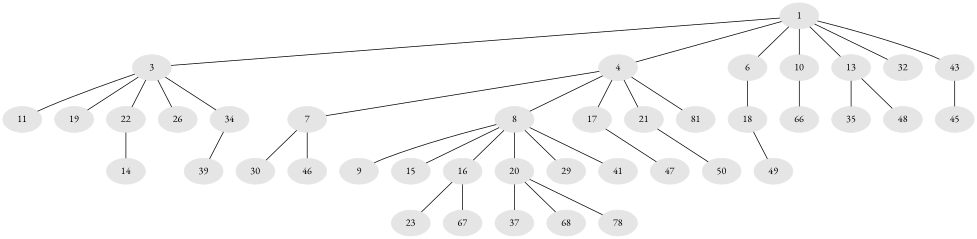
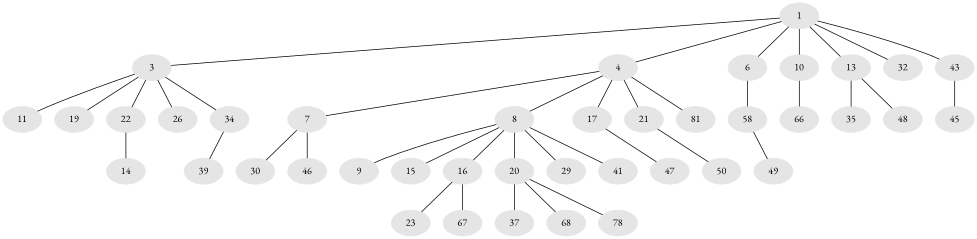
node "18": label "18" -> "58"
